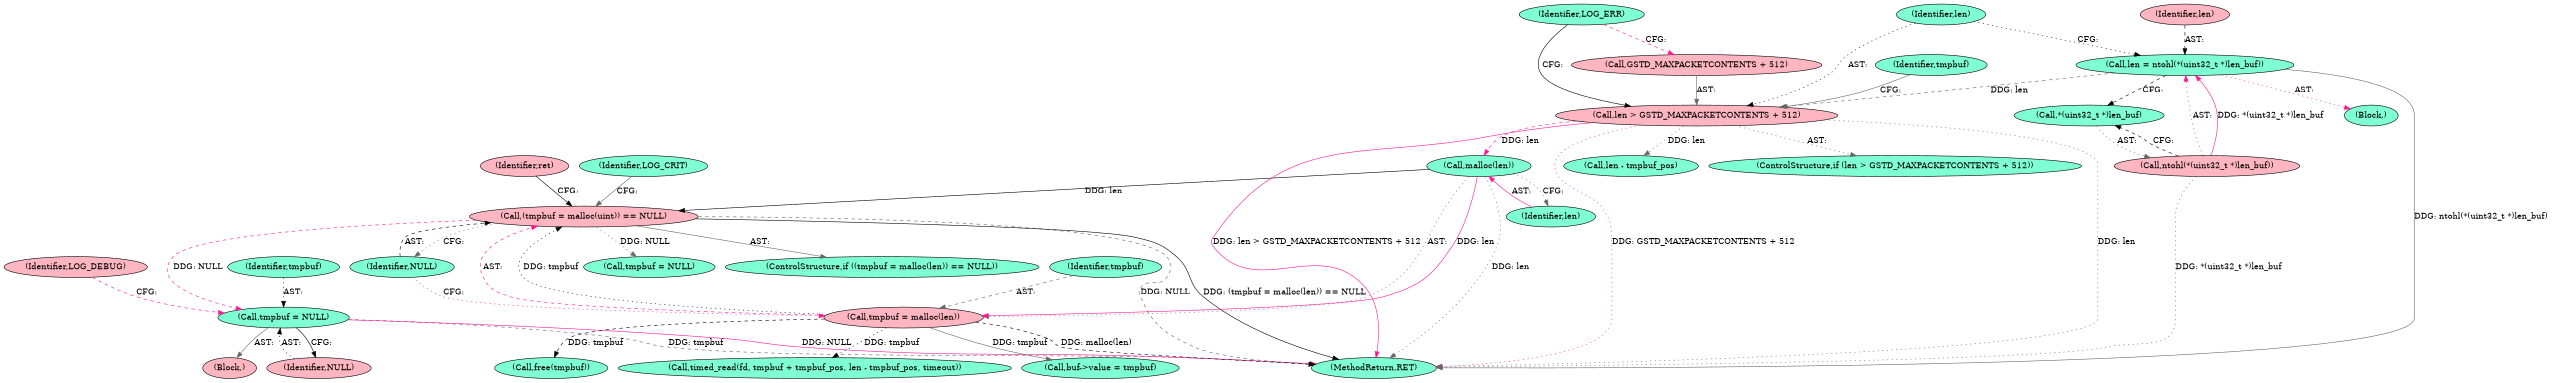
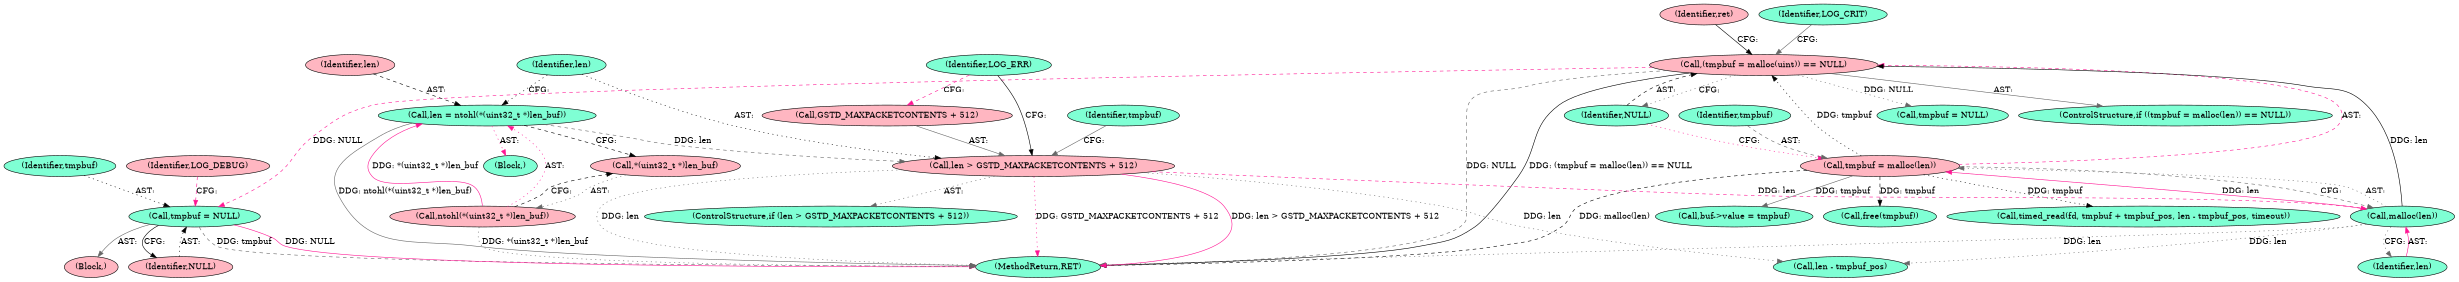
node "(Call,*(uint32_t *)len_buf)": fillcolor aquamarine -> lightpink
edge "(Call,tmpbuf = malloc(len))" -> "(Call,malloc(len))": added, label "CFG:"
edge "(Call,malloc(len))" -> "(Call,len - tmpbuf_pos)": added, label "DDG: len"
